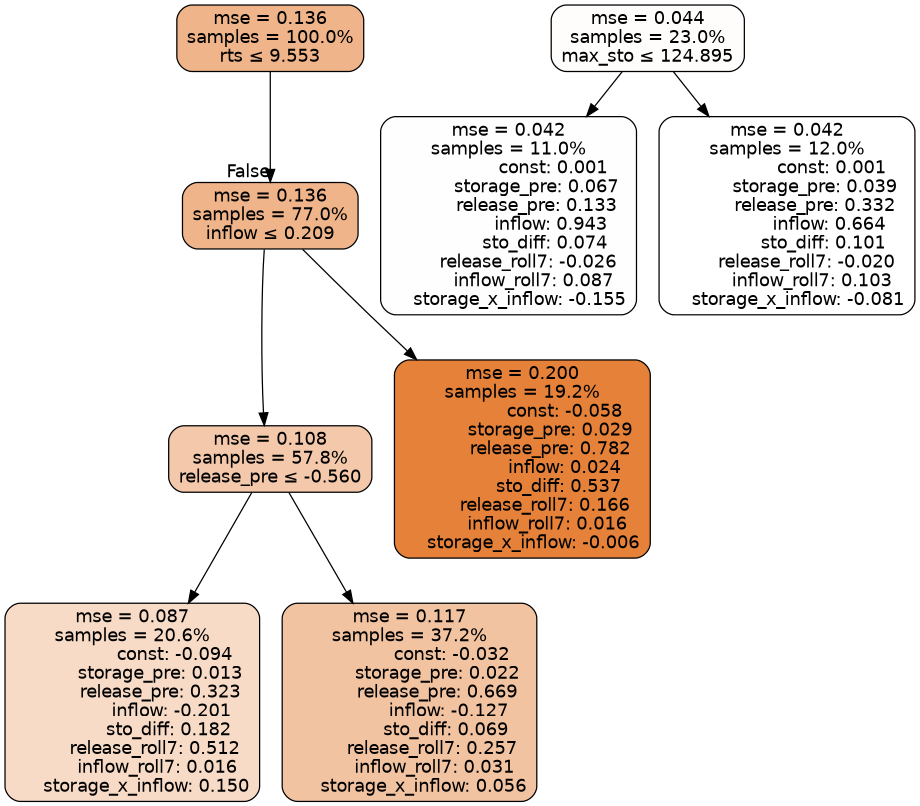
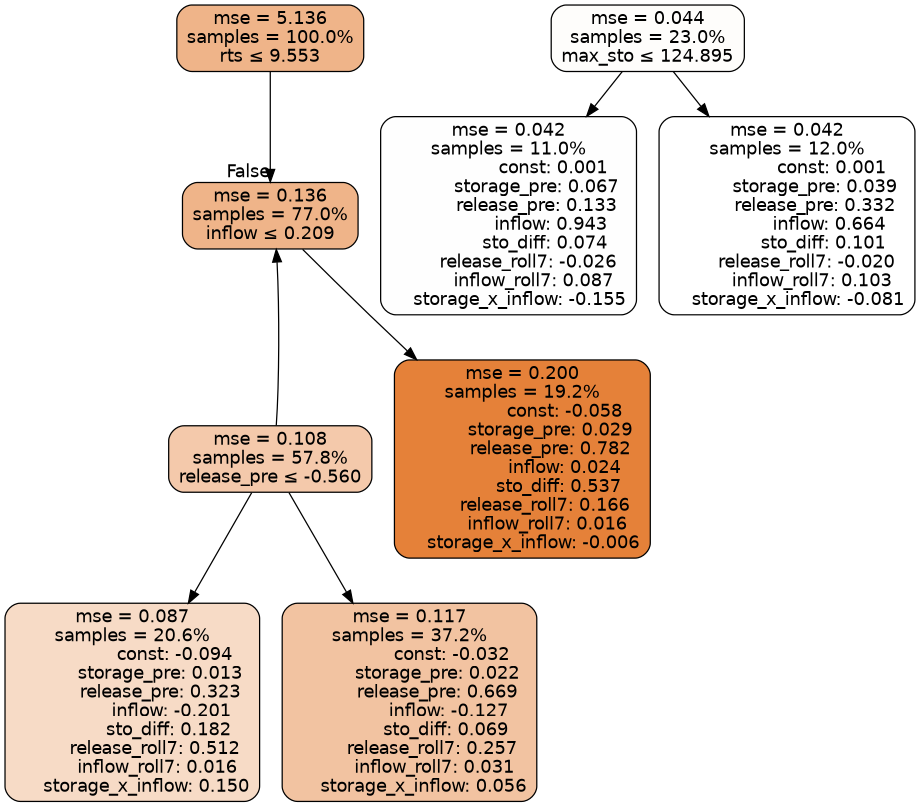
node "mse = 0.136 samples = 100.0% rts ≤ 9.553": label "mse = 0.136 samples = 100.0% rts ≤ 9.553" -> "mse = 5.136 samples = 100.0% rts ≤ 9.553"
edge "mse = 0.136 samples = 77.0% inflow ≤ 0.209" -> "mse = 0.108 samples = 57.8% release_pre ≤ -0.560": reversed
